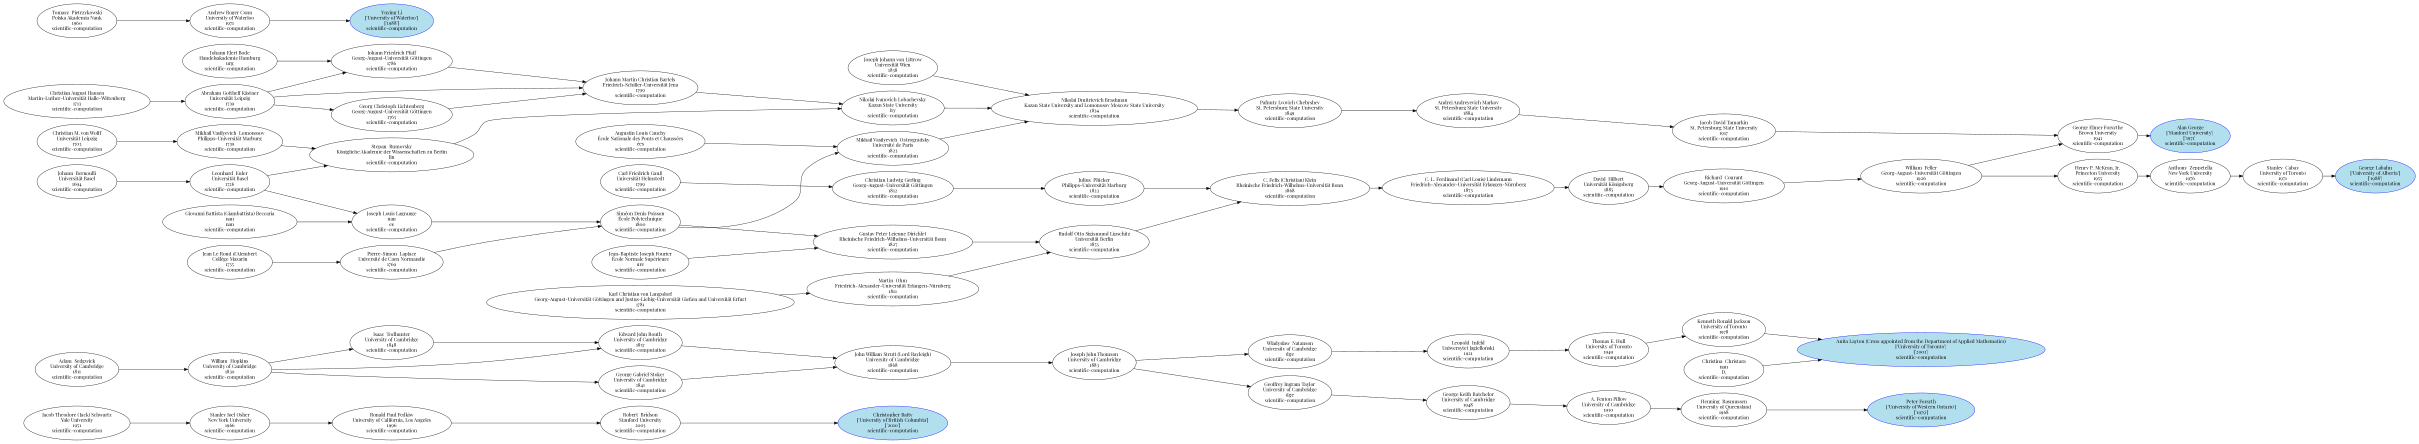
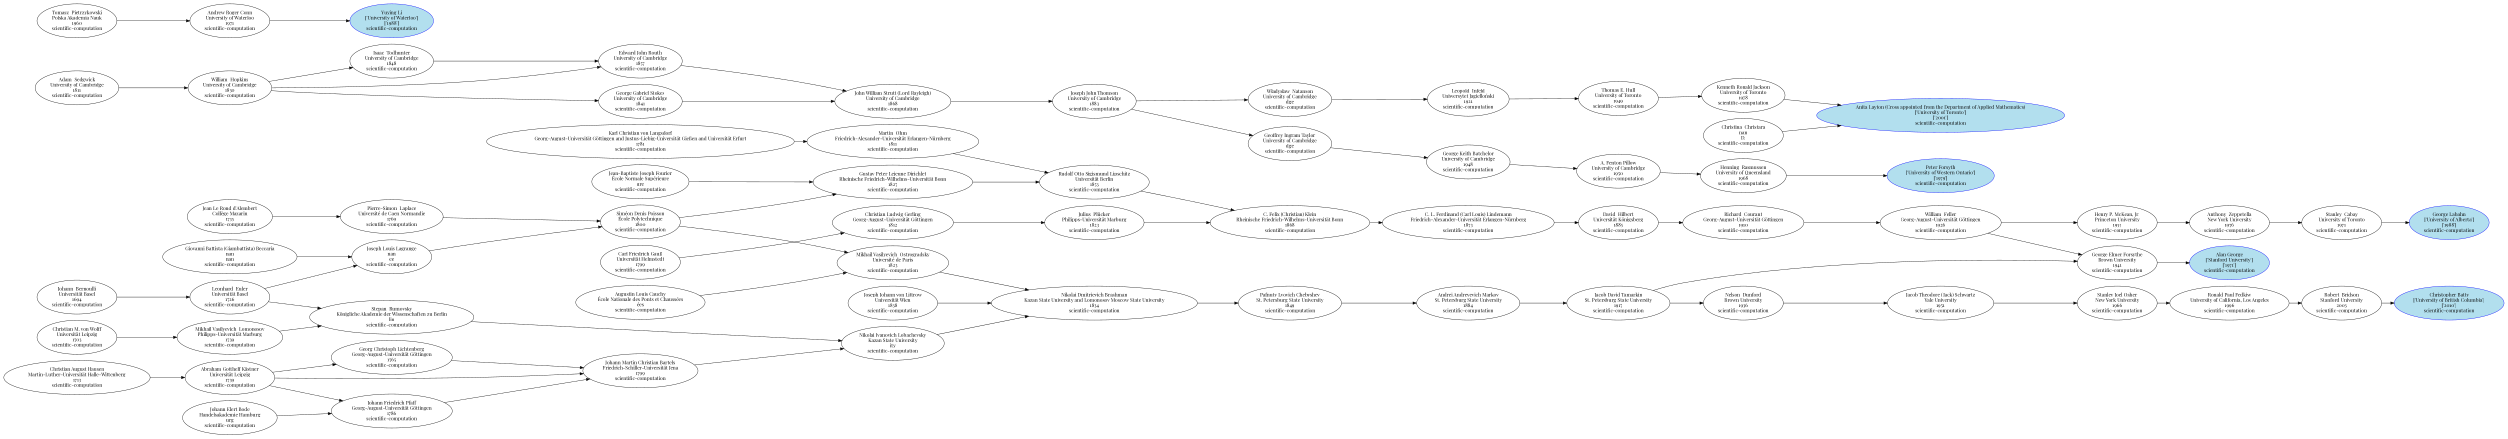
node "Nelson  Dunford Brown University 1936 scientific-computation": added
